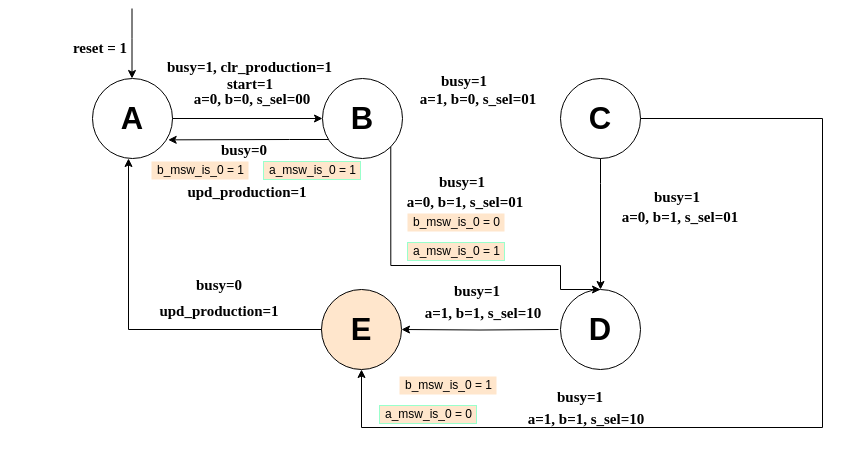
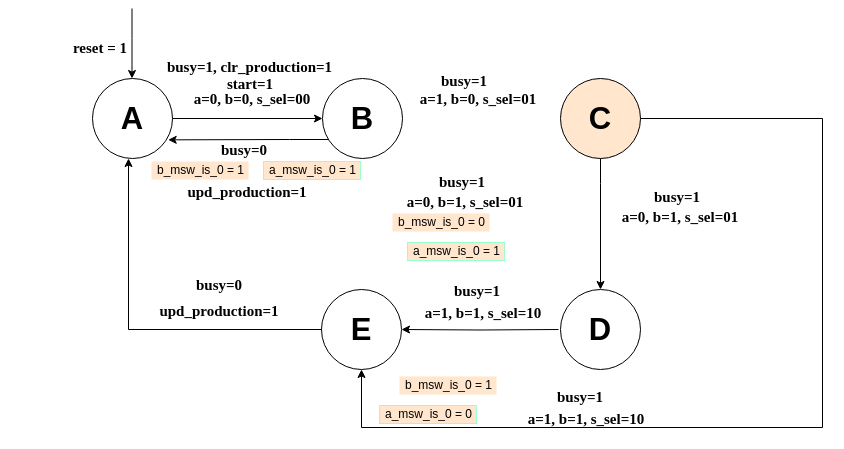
node "C": fillcolor #ffffff -> #ffe6cc
node "b_msw_is_0 = 0": moved (456, 223) -> (441, 223)
edge "B" -> "D": removed
node "E": fillcolor #ffe6cc -> #ffffff
